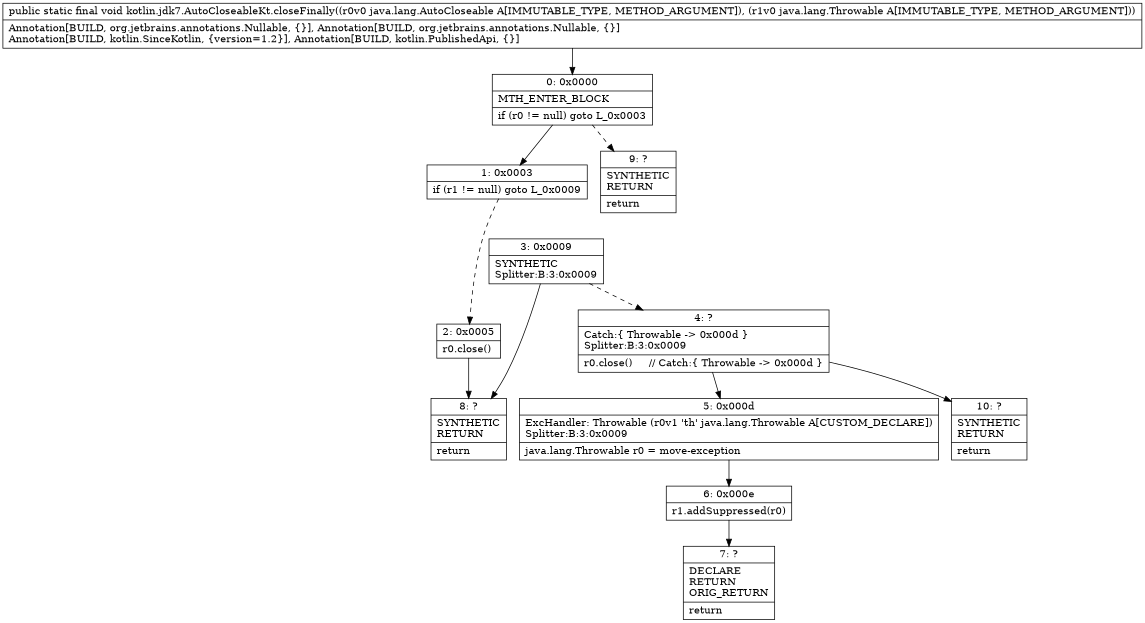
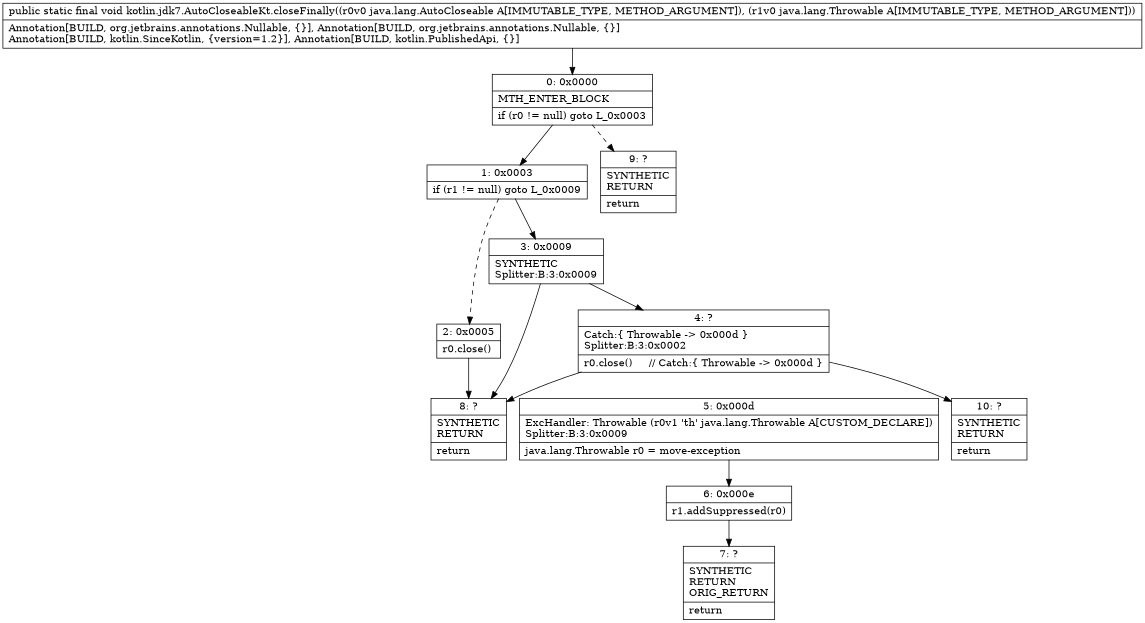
edge "1: 0x0003" -> "3: 0x0009": added
edge "3: 0x0009" -> "4: ?": style dashed -> solid
node "4: ?": text "Splitter:B:3:0x0009" -> "Splitter:B:3:0x0002"
edge "4: ?" -> "5: 0x000d": now "4: ?" -> "8: ?"
node "7: ?": text "DECLARE" -> "SYNTHETIC"
